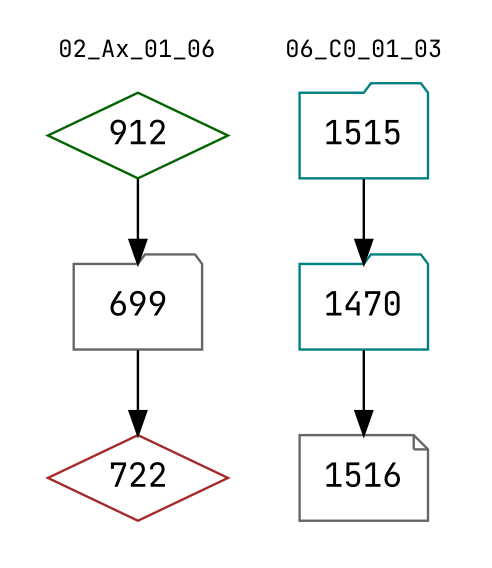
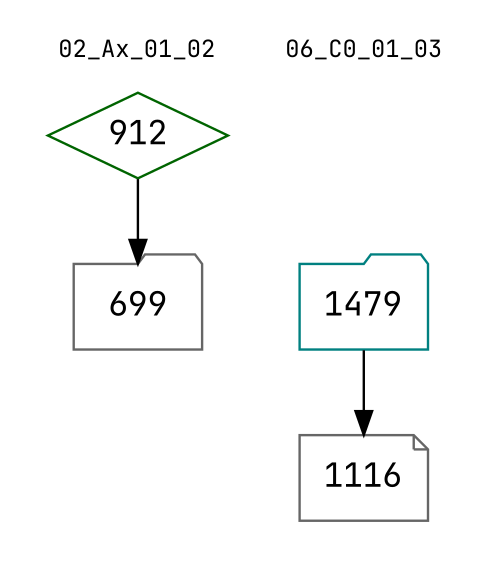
cluster "02_Ax_01_06": label "02_Ax_01_06" -> "02_Ax_01_02"
node "1515": removed
node "1470": label "1470" -> "1479"
node "722": removed
node "1516": label "1516" -> "1116"
